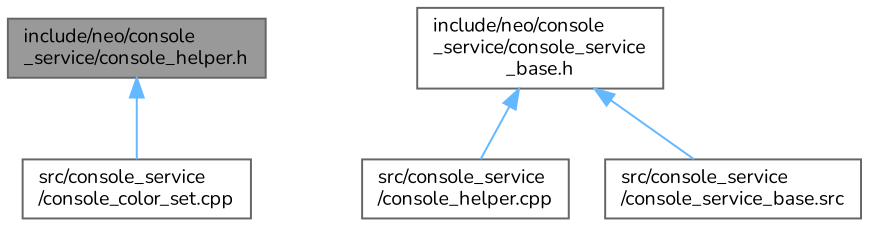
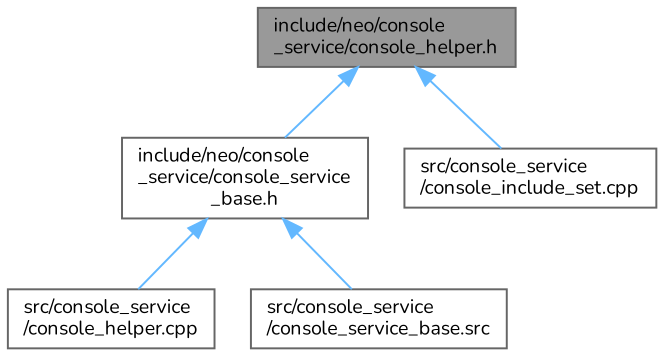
edge "include/neo/console _service/console_service _base.h" -> "include/neo/console _service/console_helper.h": added
node "src/console_service /console_color_set.cpp": label "src/console_service /console_color_set.cpp" -> "src/console_service /console_include_set.cpp"
